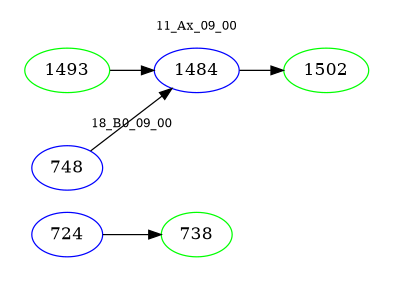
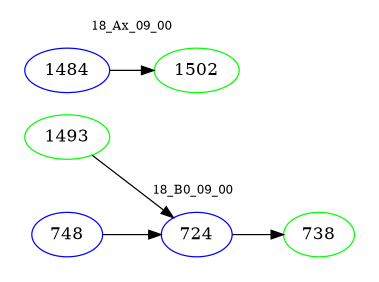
cluster "11_Ax_09_00": label "11_Ax_09_00" -> "18_Ax_09_00"
edge "1493" -> "1484": now "1493" -> "724"
edge "748" -> "1484": now "748" -> "724"
